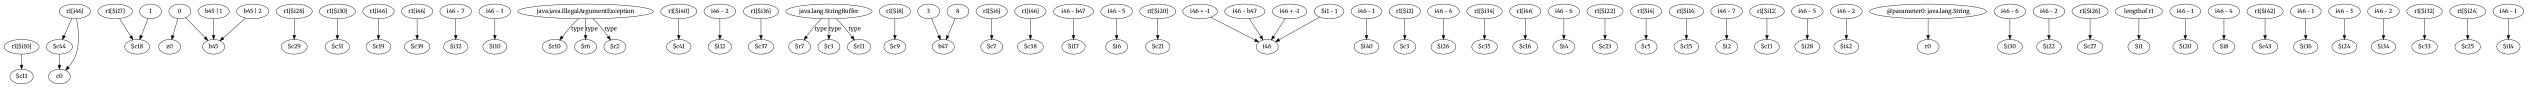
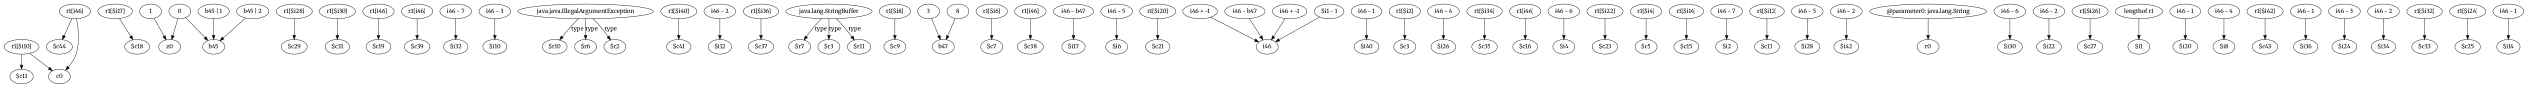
edge "1" -> "$c18": now "1" -> "z0"
edge "$c44" -> "c0": now "r1[$i10]" -> "c0"
